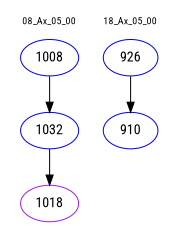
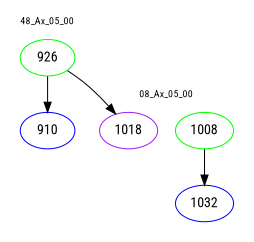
cluster "18_Ax_05_00": label "18_Ax_05_00" -> "48_Ax_05_00"
node "1008": color blue -> green
node "926": color blue -> green
edge "1032" -> "1018": now "926" -> "1018"
